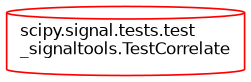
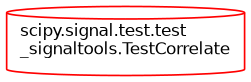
node "scipy.signal.tests.test _signaltools.TestCorrelate": label "scipy.signal.tests.test _signaltools.TestCorrelate" -> "scipy.signal.test.test _signaltools.TestCorrelate"
